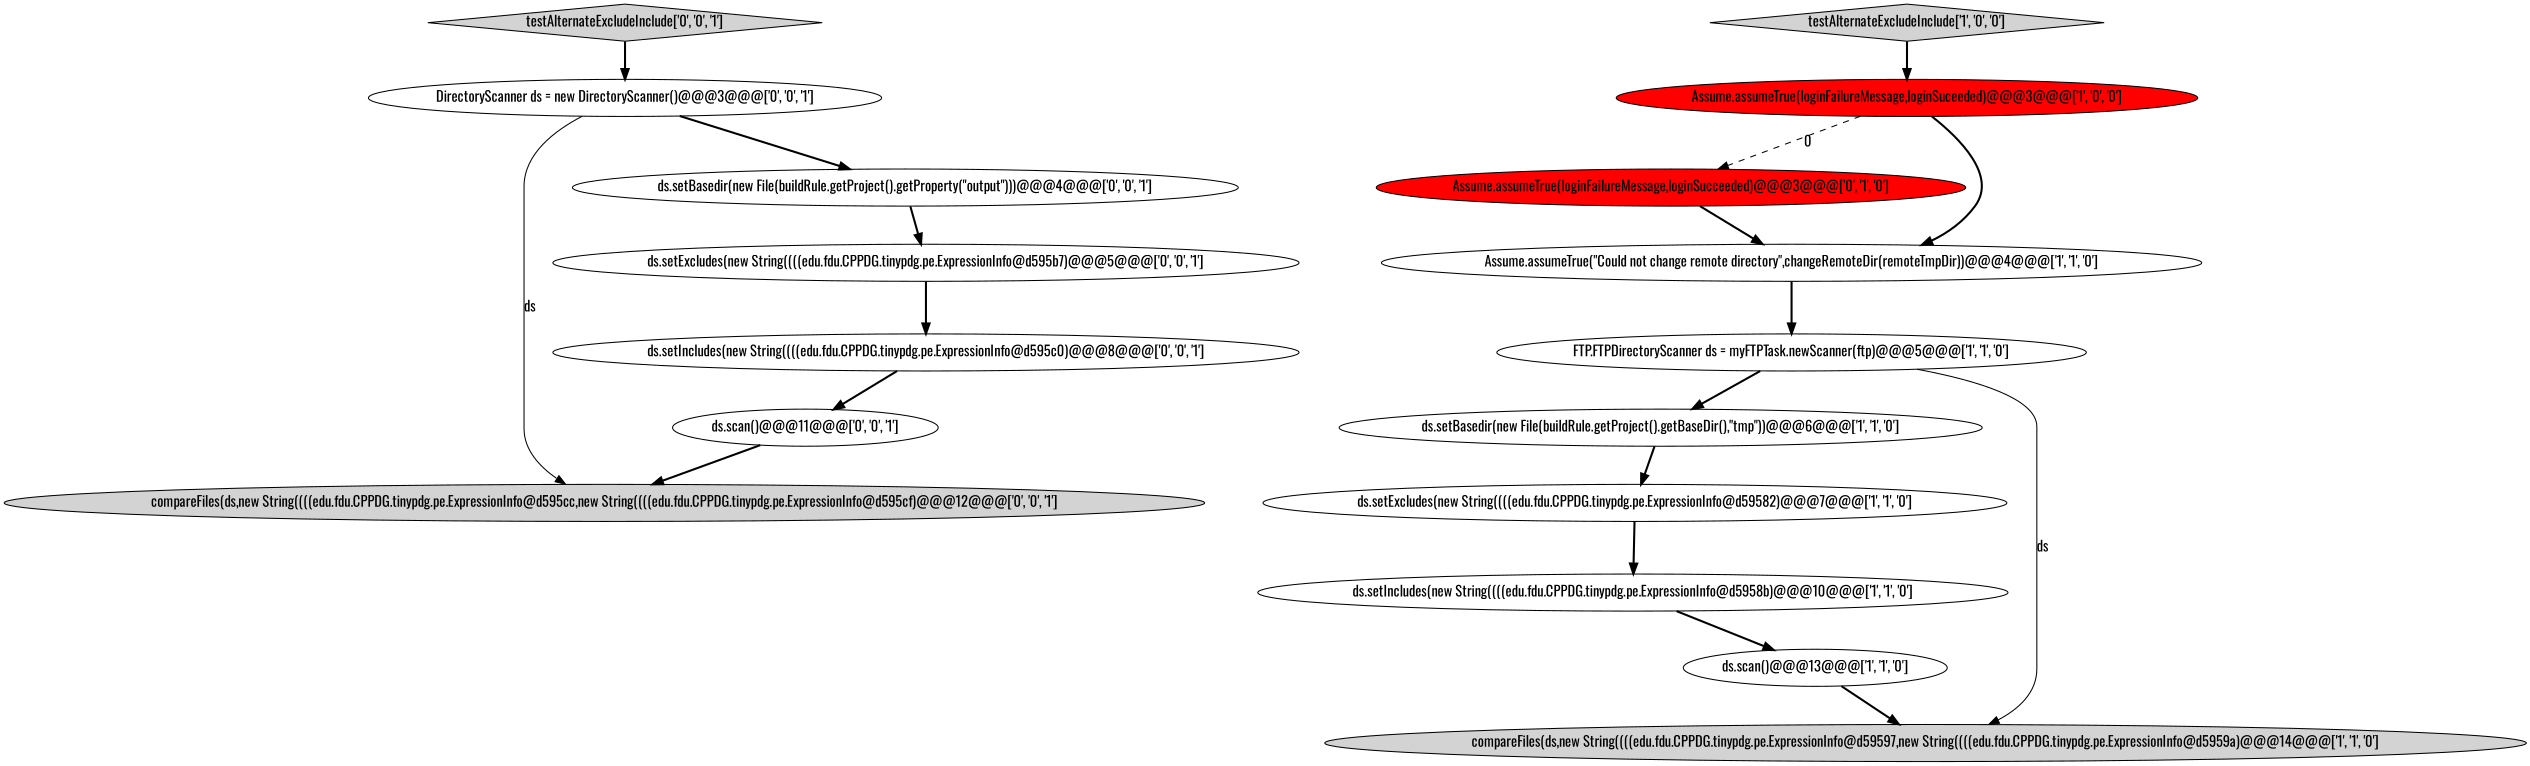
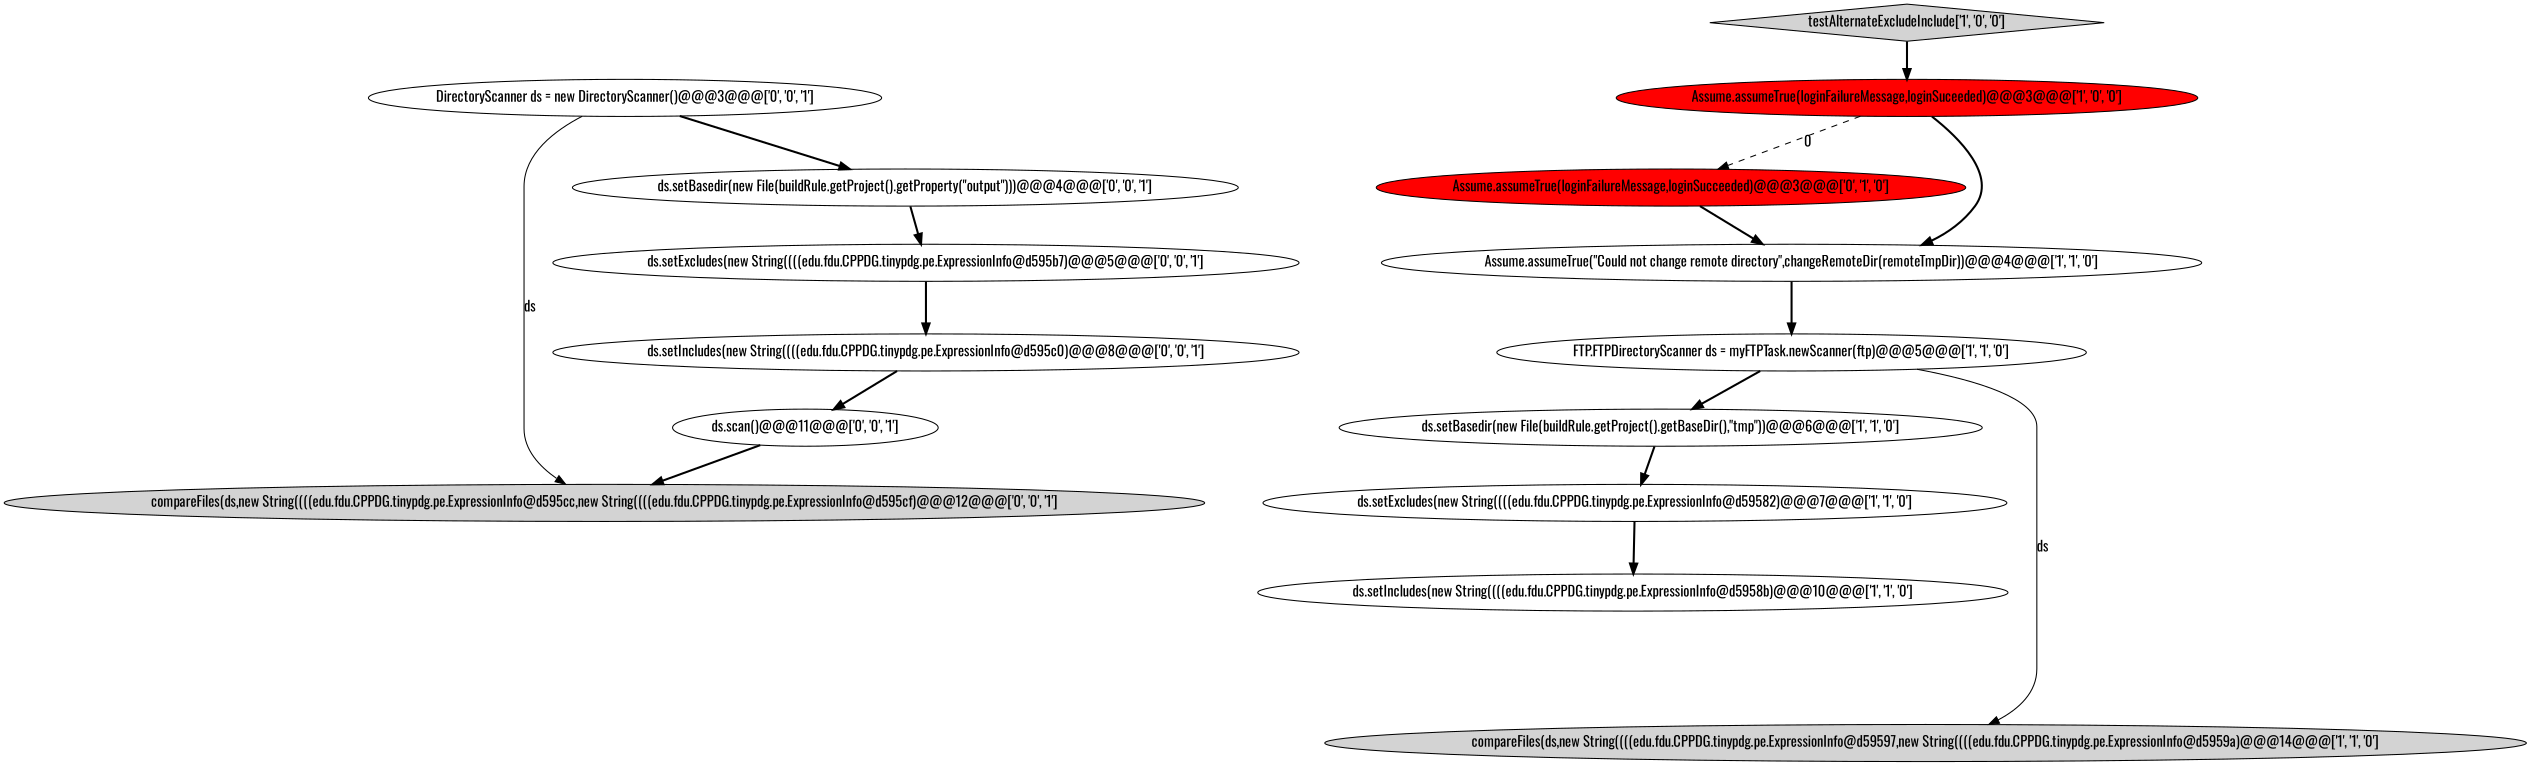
node "testAlternateExcludeInclude['0', '0', '1']": removed
node "ds.scan()@@@13@@@['1', '1', '0']": removed
